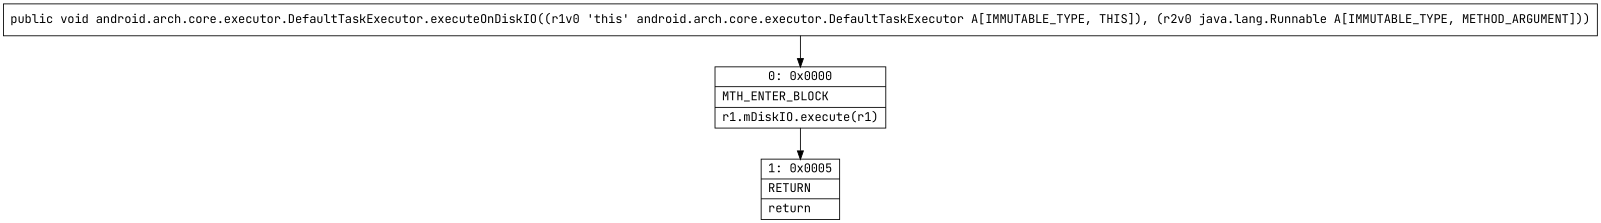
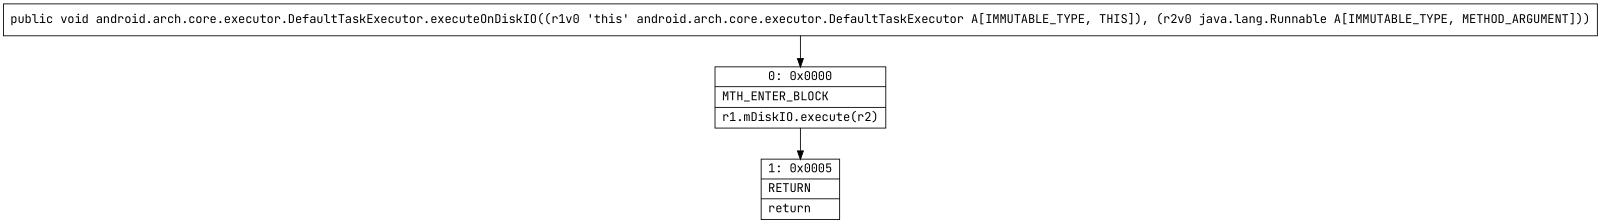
node "0: 0x0000": text "r1.mDiskIO.execute(r1)" -> "r1.mDiskIO.execute(r2)"
